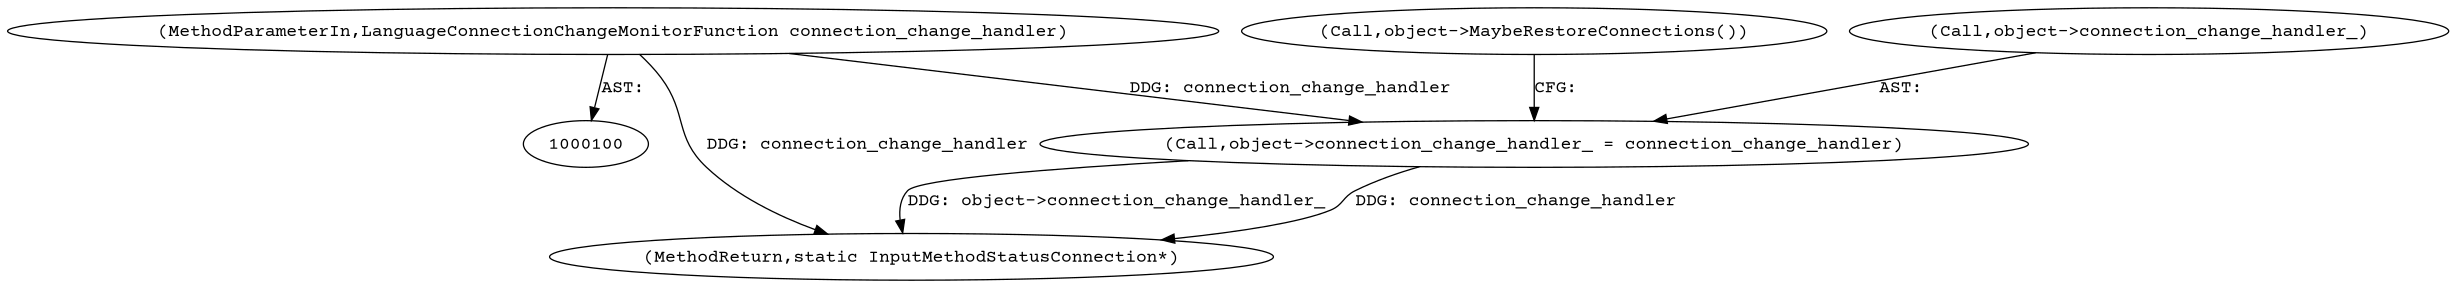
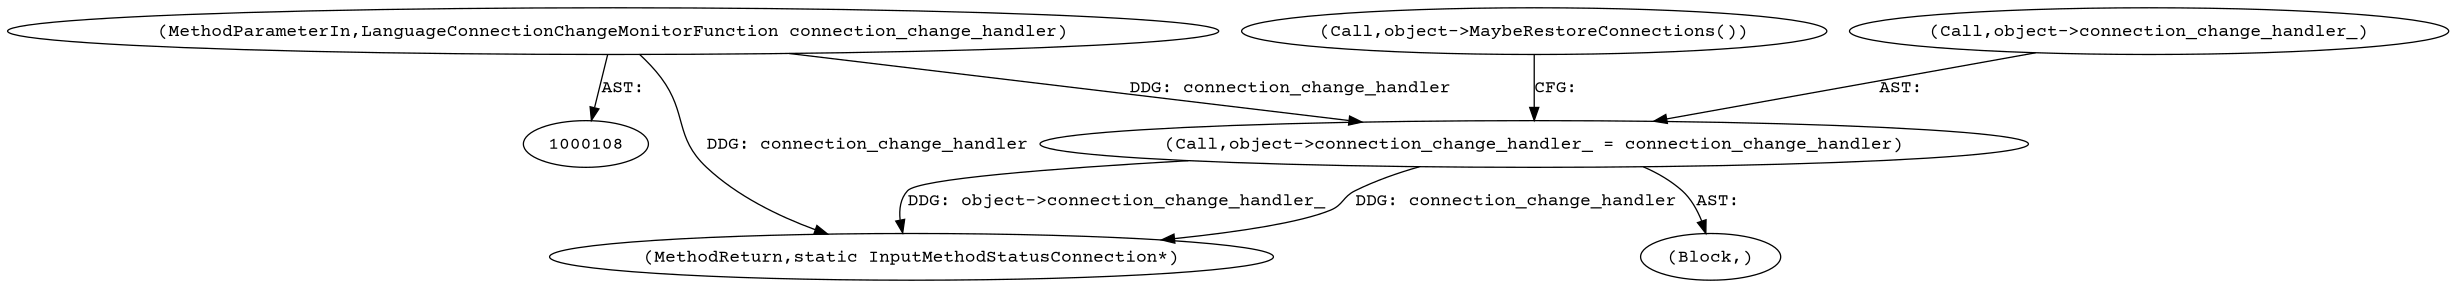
node "1000100": label "1000100" -> "1000108"
node "(Block,)": added
